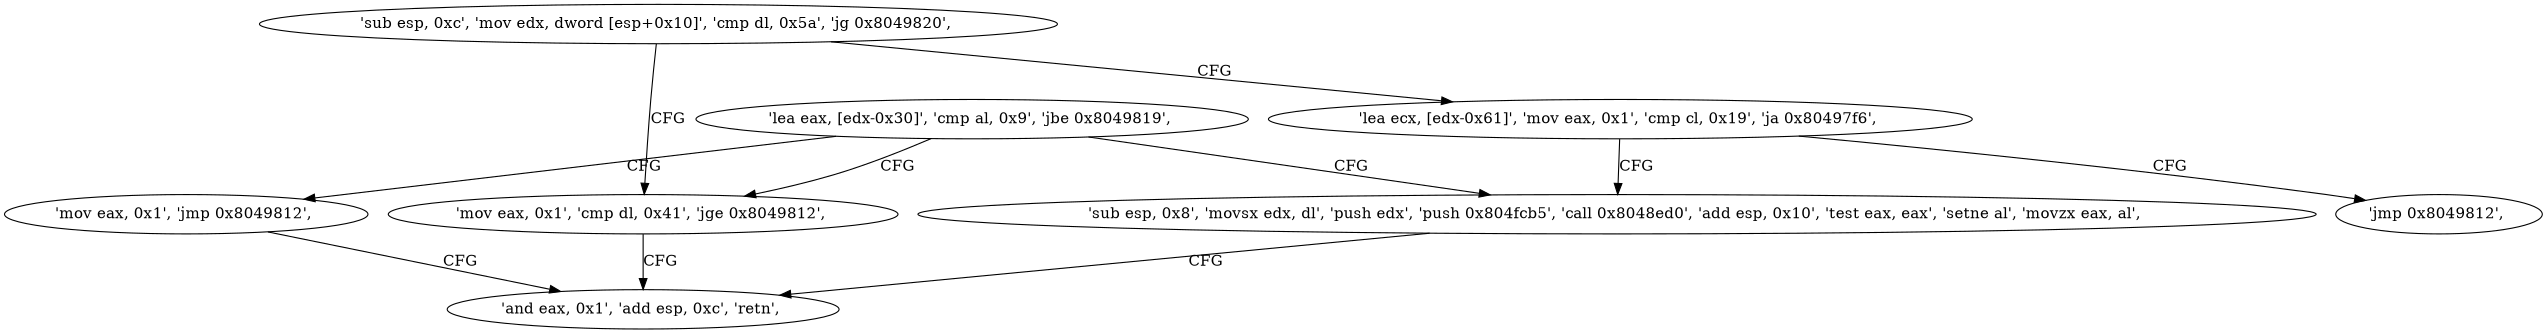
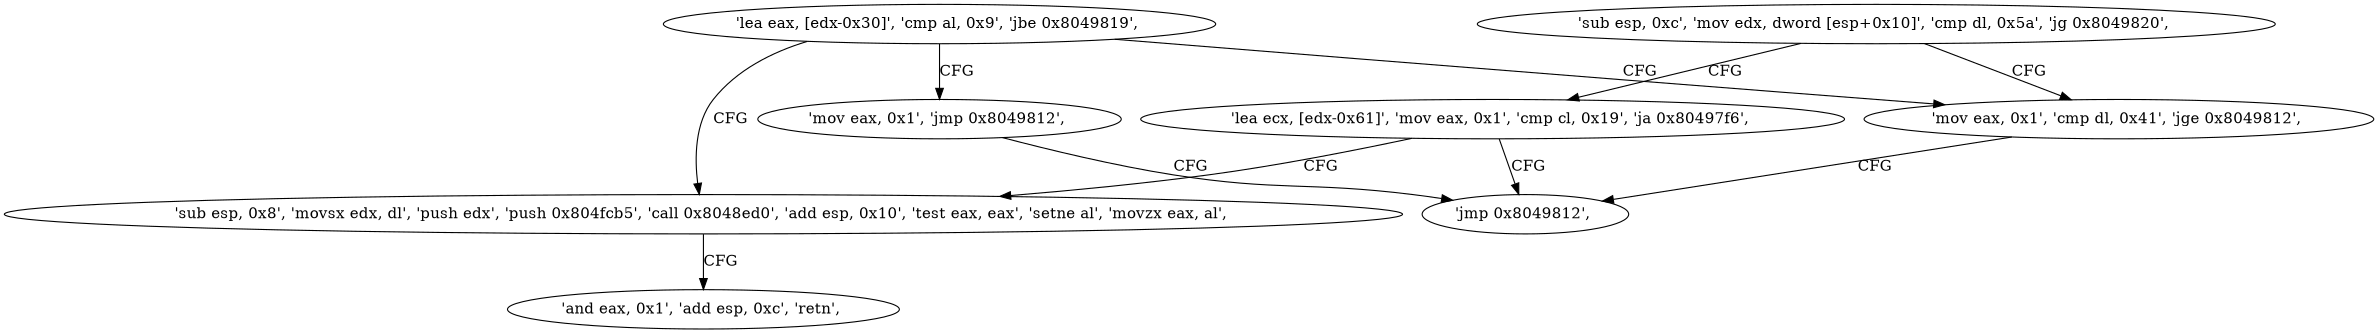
edge "'mov eax, 0x1', 'cmp dl, 0x41', 'jge 0x8049812'," -> "'and eax, 0x1', 'add esp, 0xc', 'retn',": now "'mov eax, 0x1', 'cmp dl, 0x41', 'jge 0x8049812'," -> "'jmp 0x8049812',"
edge "'mov eax, 0x1', 'jmp 0x8049812'," -> "'and eax, 0x1', 'add esp, 0xc', 'retn',": now "'mov eax, 0x1', 'jmp 0x8049812'," -> "'jmp 0x8049812',"
